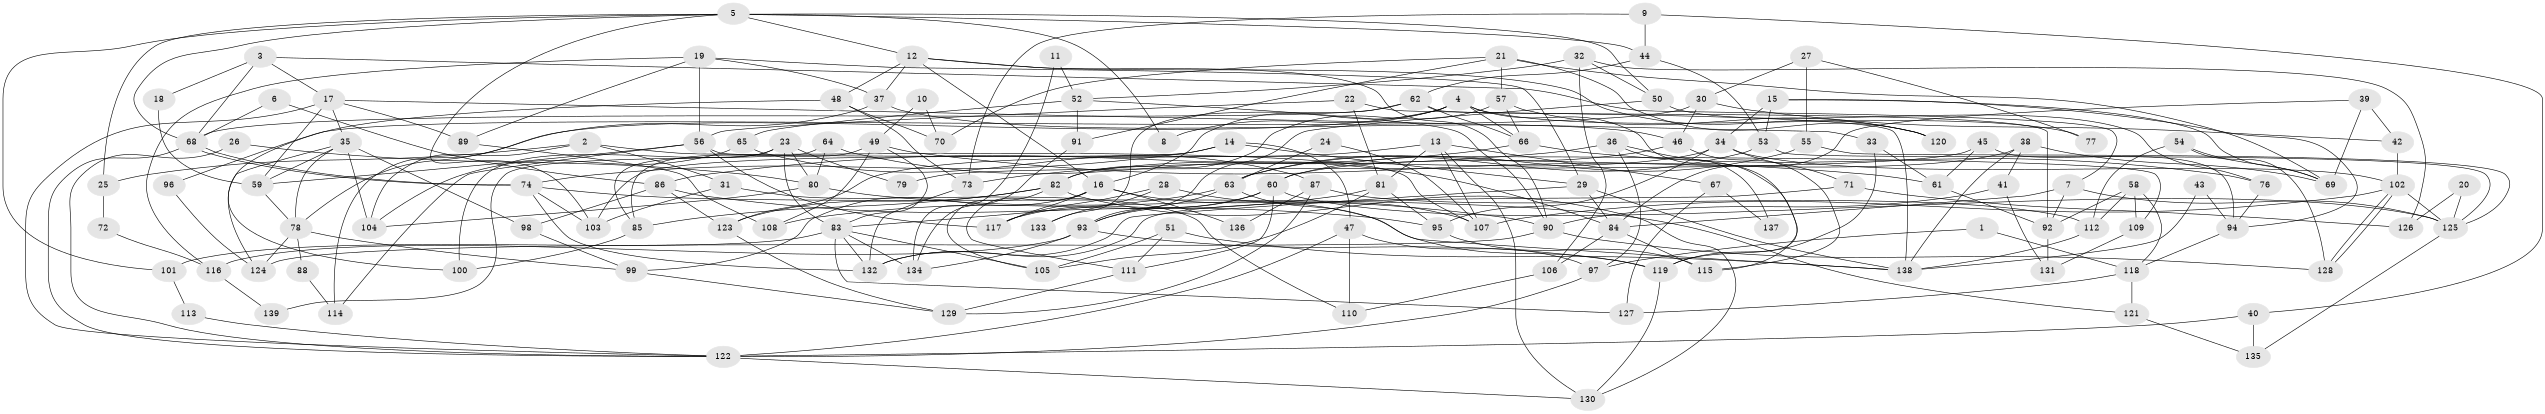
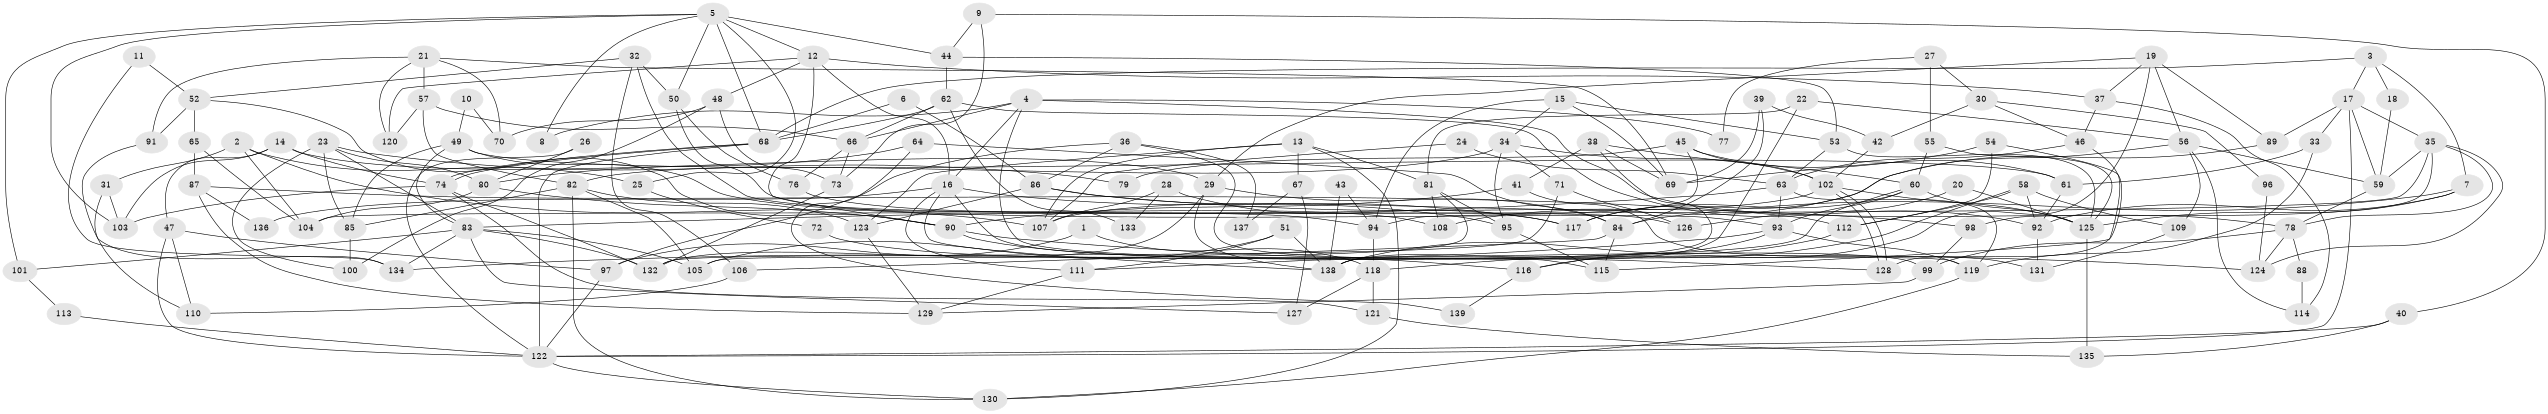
edge "45" -- "102": added
